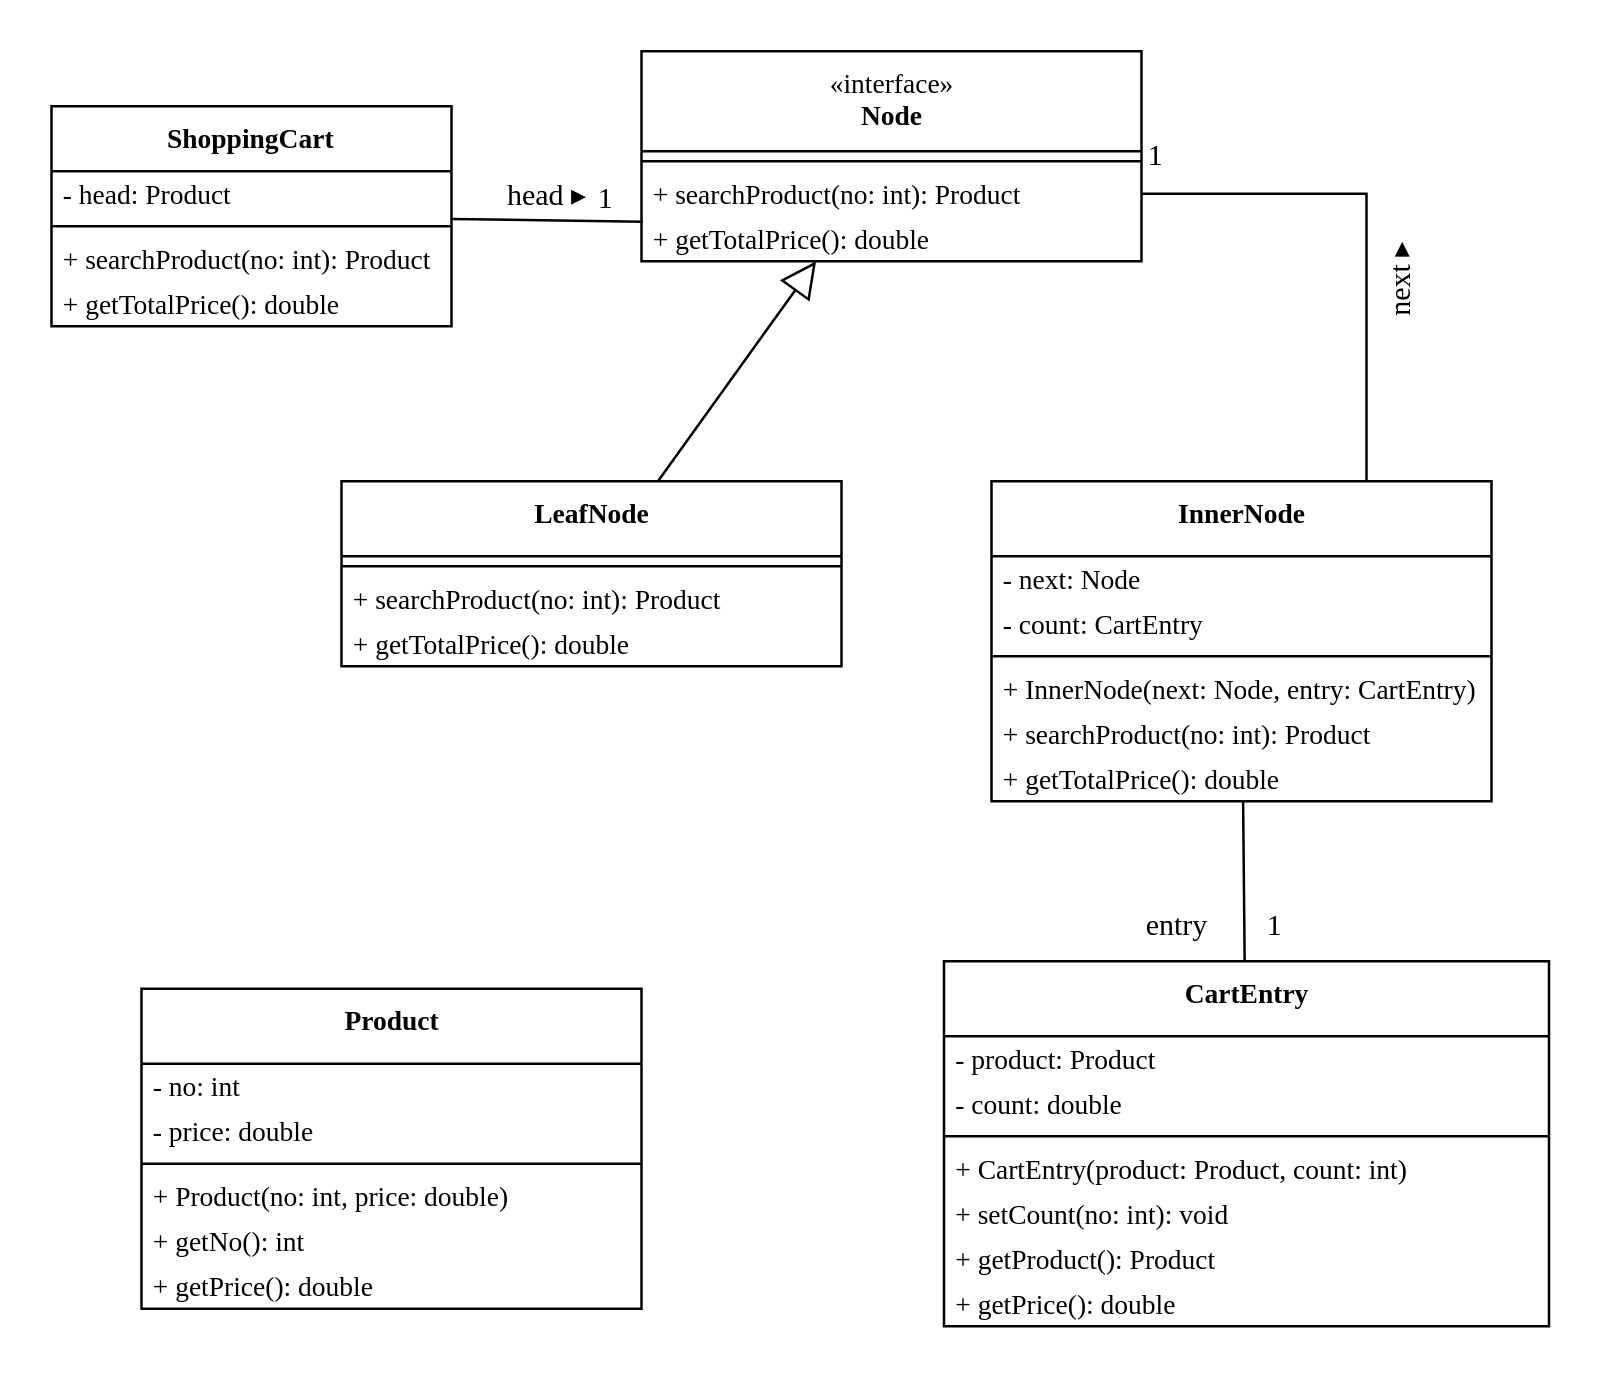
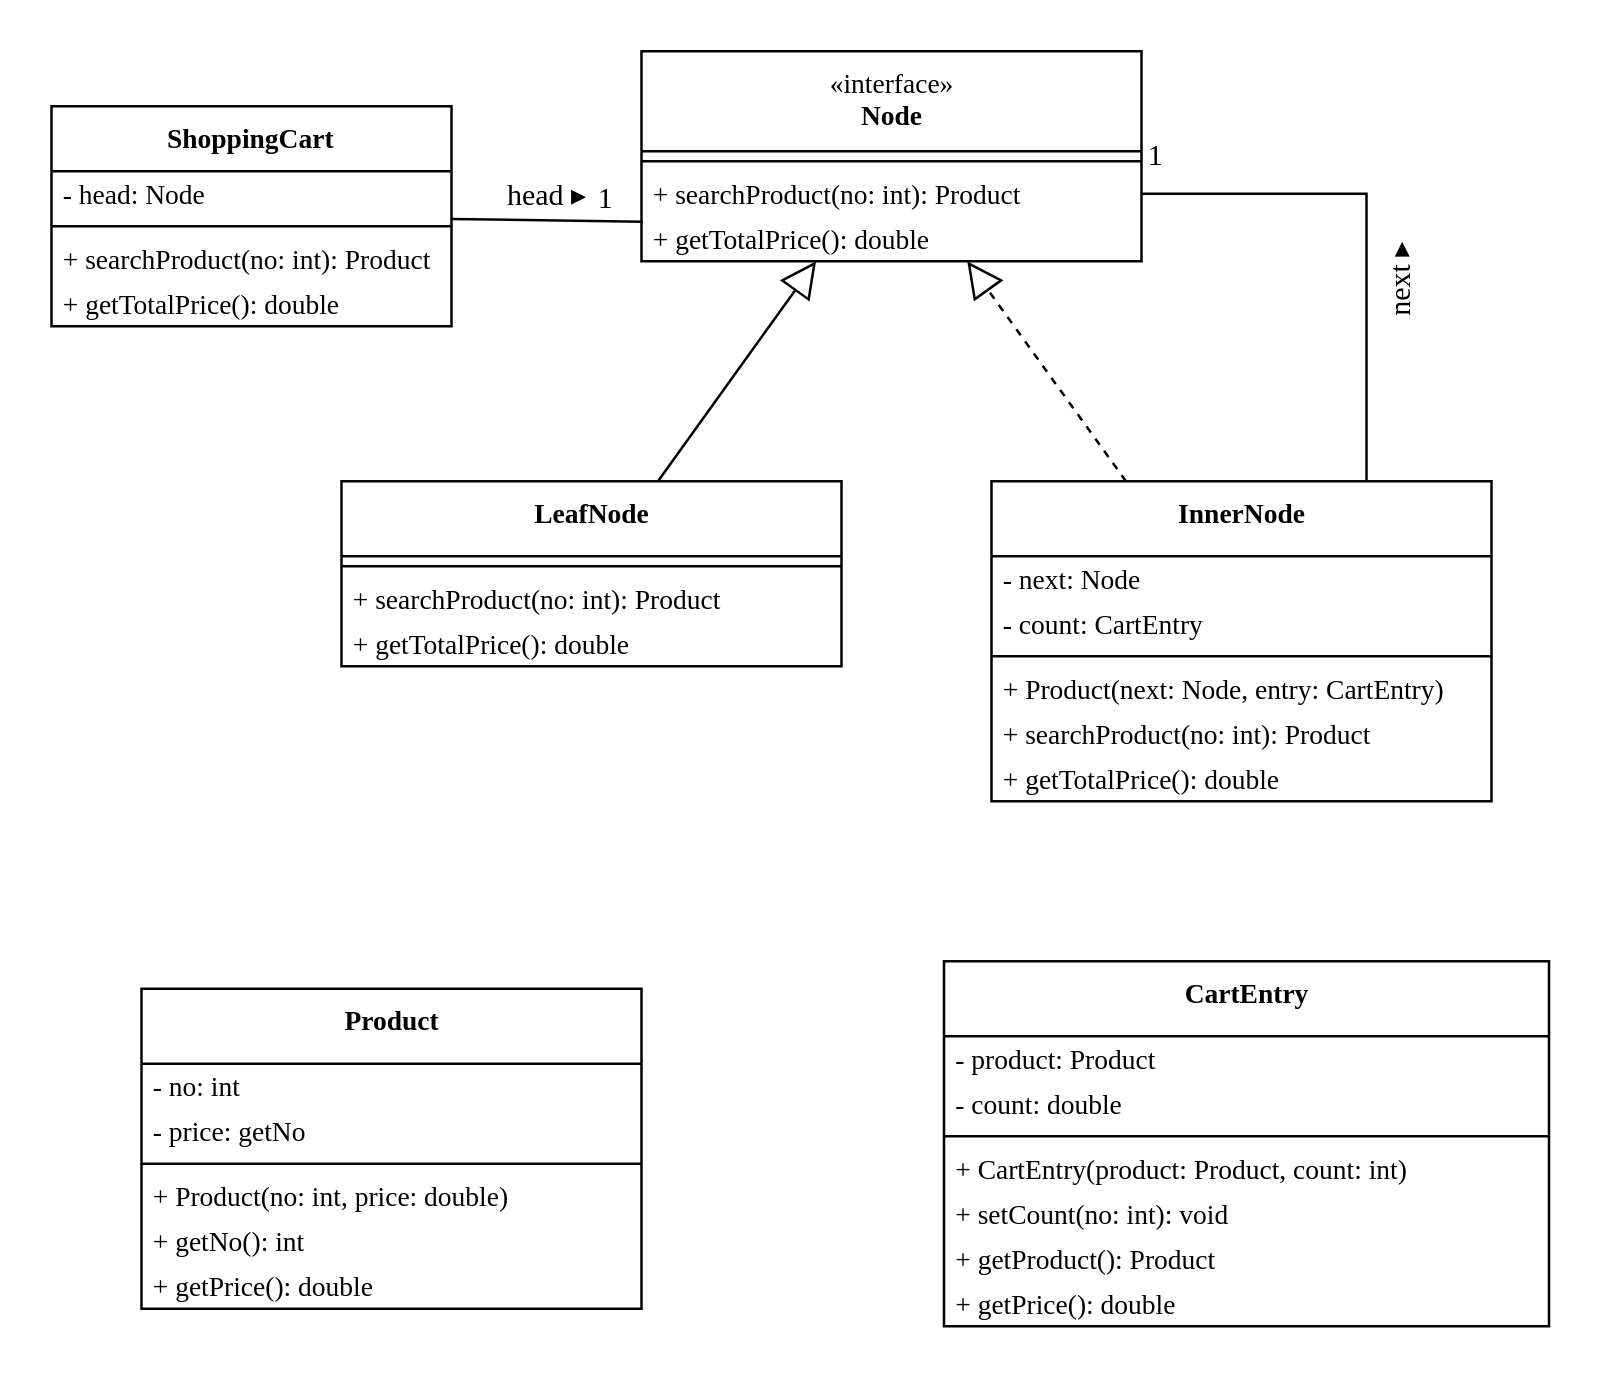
node "- head: Product": label "- head: Product" -> "- head: Node"
edge "InnerNode" -> "«interface» Node": added
node "+ InnerNode(next: Node, entry: CartEntry)": label "+ InnerNode(next: Node, entry: CartEntry)" -> "+ Product(next: Node, entry: CartEntry)"
edge "InnerNode" -- "CartEntry": removed, labels "1", "entry"
node "- price: double": label "- price: double" -> "- price: getNo"
